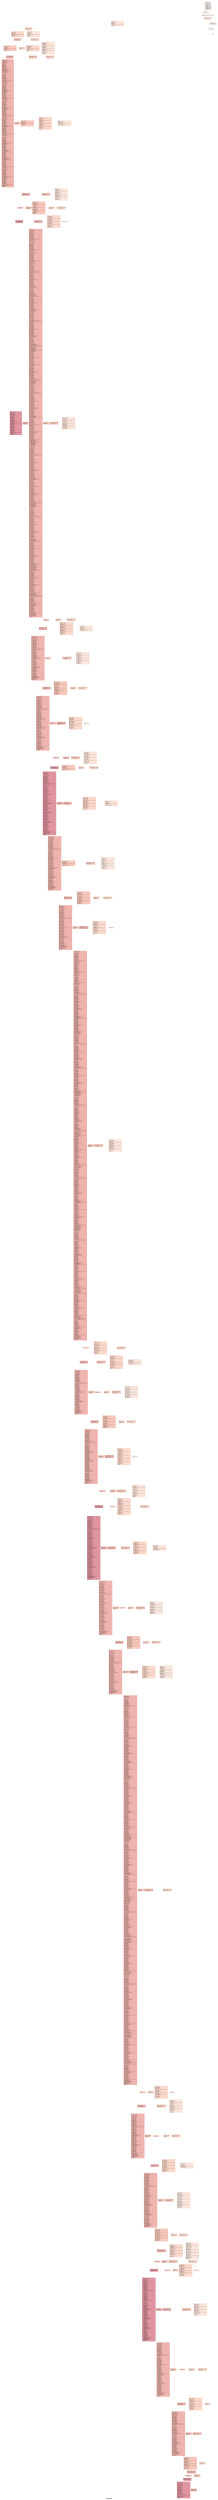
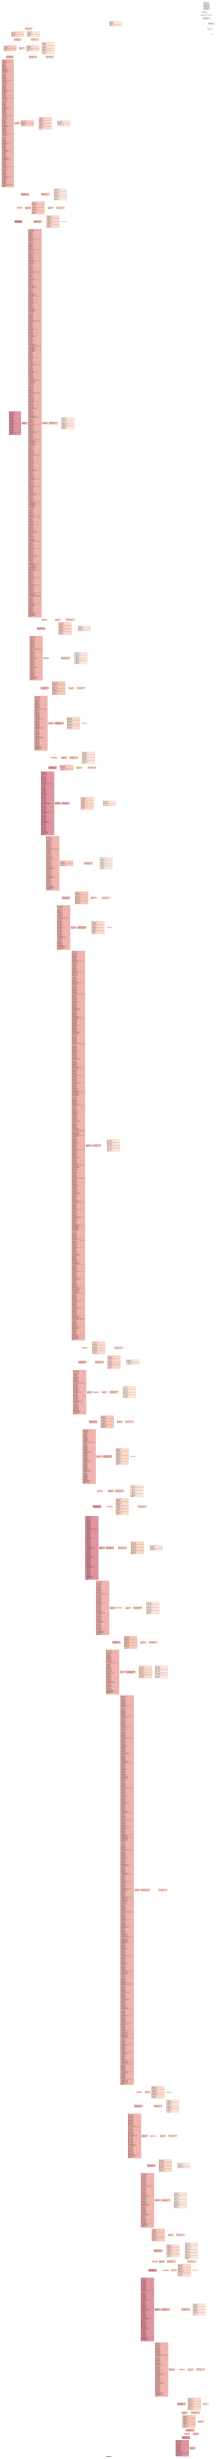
node "6864:": removed
